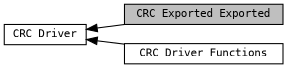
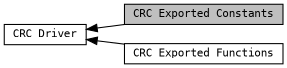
node "CRC Exported Exported": label "CRC Exported Exported" -> "CRC Exported Constants"
node "CRC Driver Functions": label "CRC Driver Functions" -> "CRC Exported Functions"
